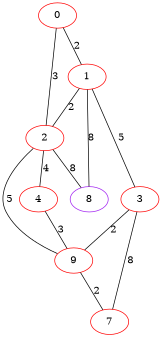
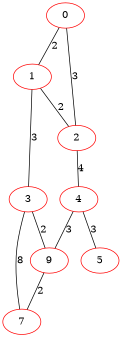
edge "1" -- "3": label "5" -> "3"
node "8": removed
edge "2" -- "9": removed, label "5"
node "5": added
